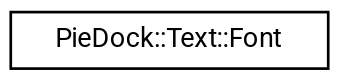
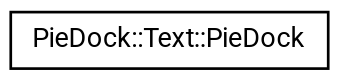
node "PieDock::Text::Font": label "PieDock::Text::Font" -> "PieDock::Text::PieDock"
